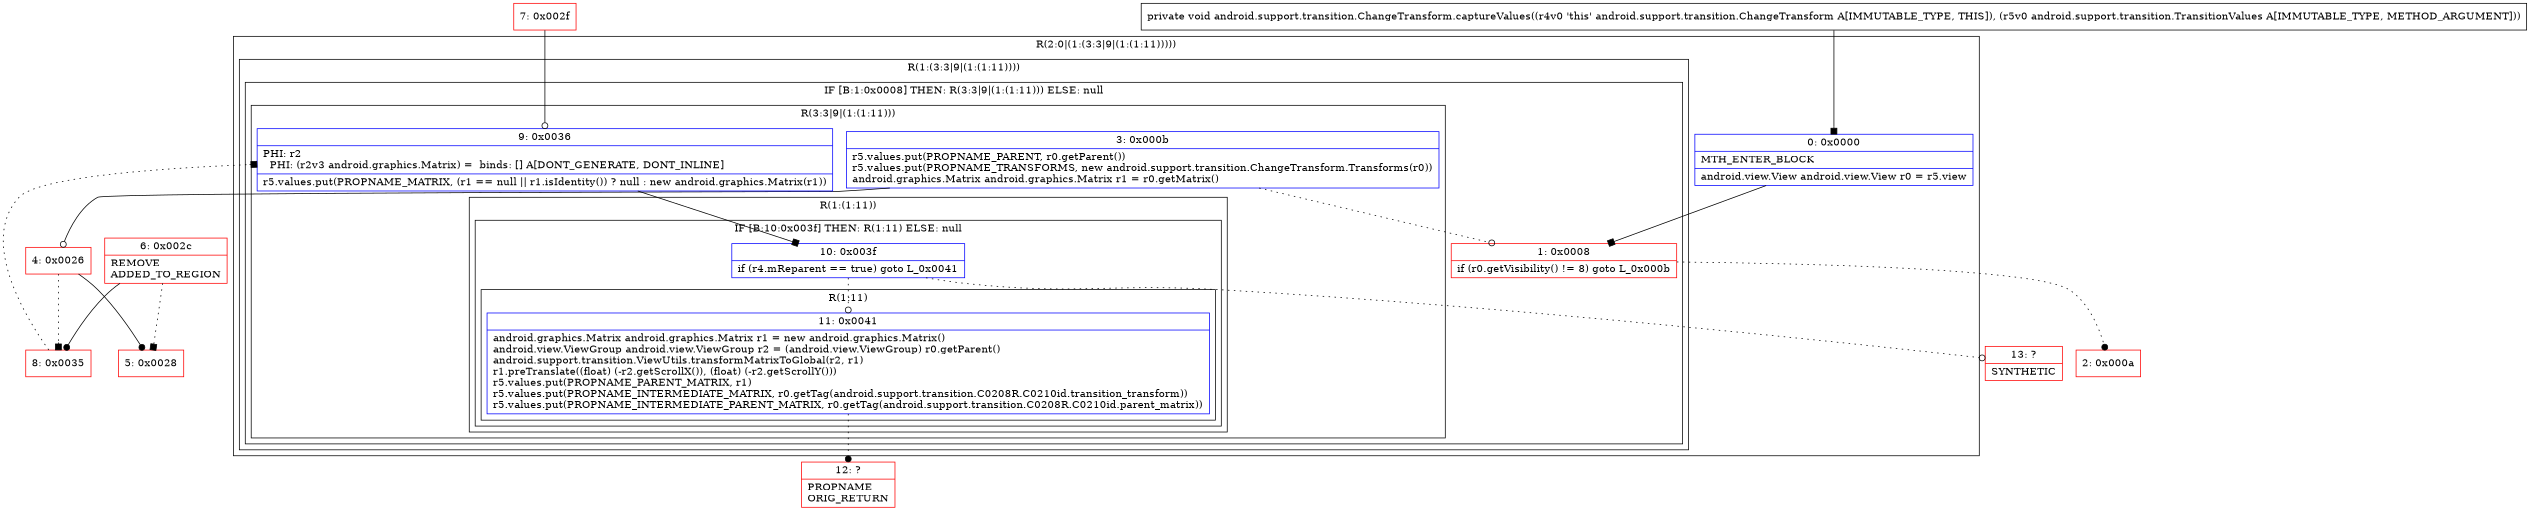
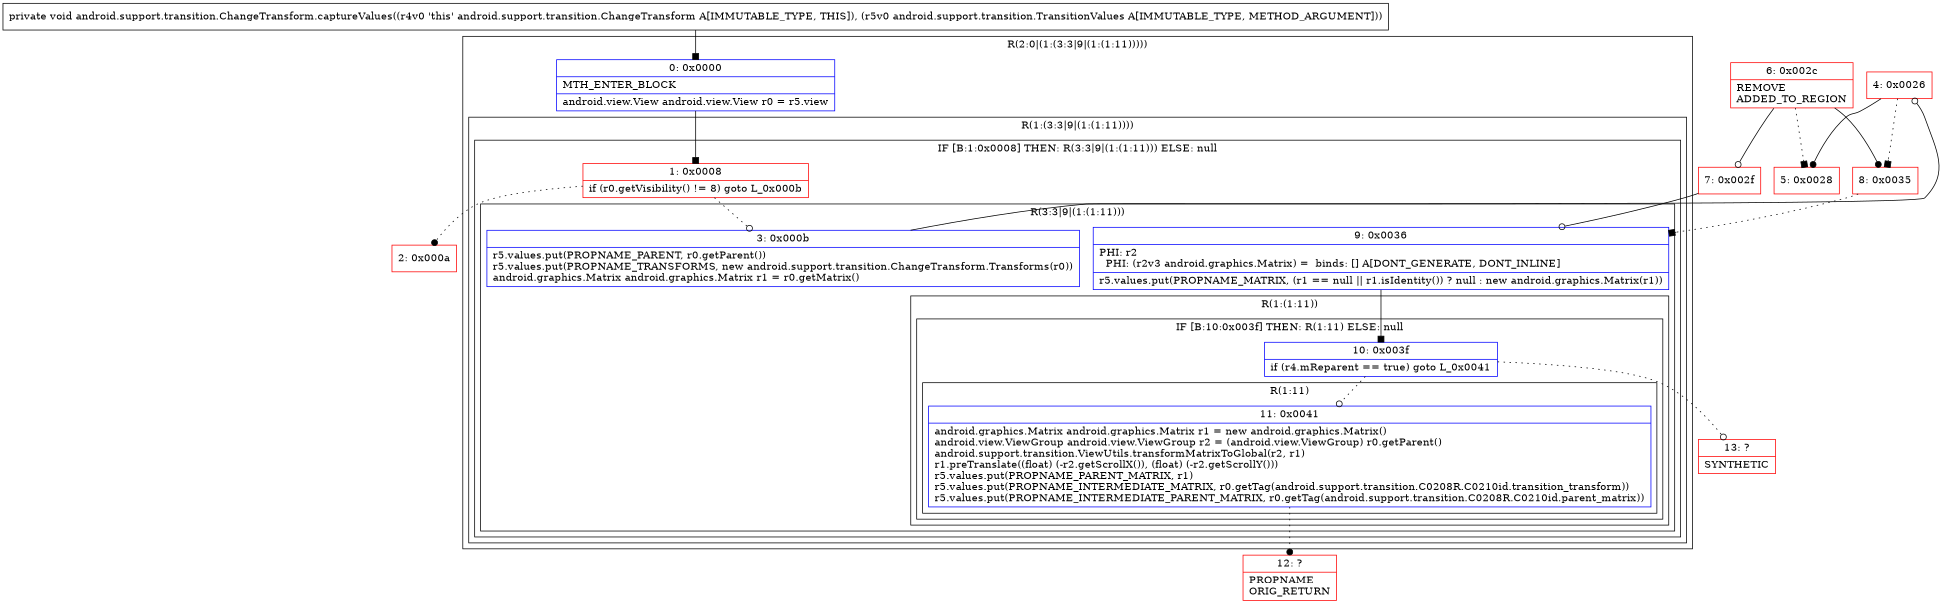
edge "6: 0x002c" -> "7: 0x002f": added
edge "3: 0x000b" -> "1: 0x0008": reversed
